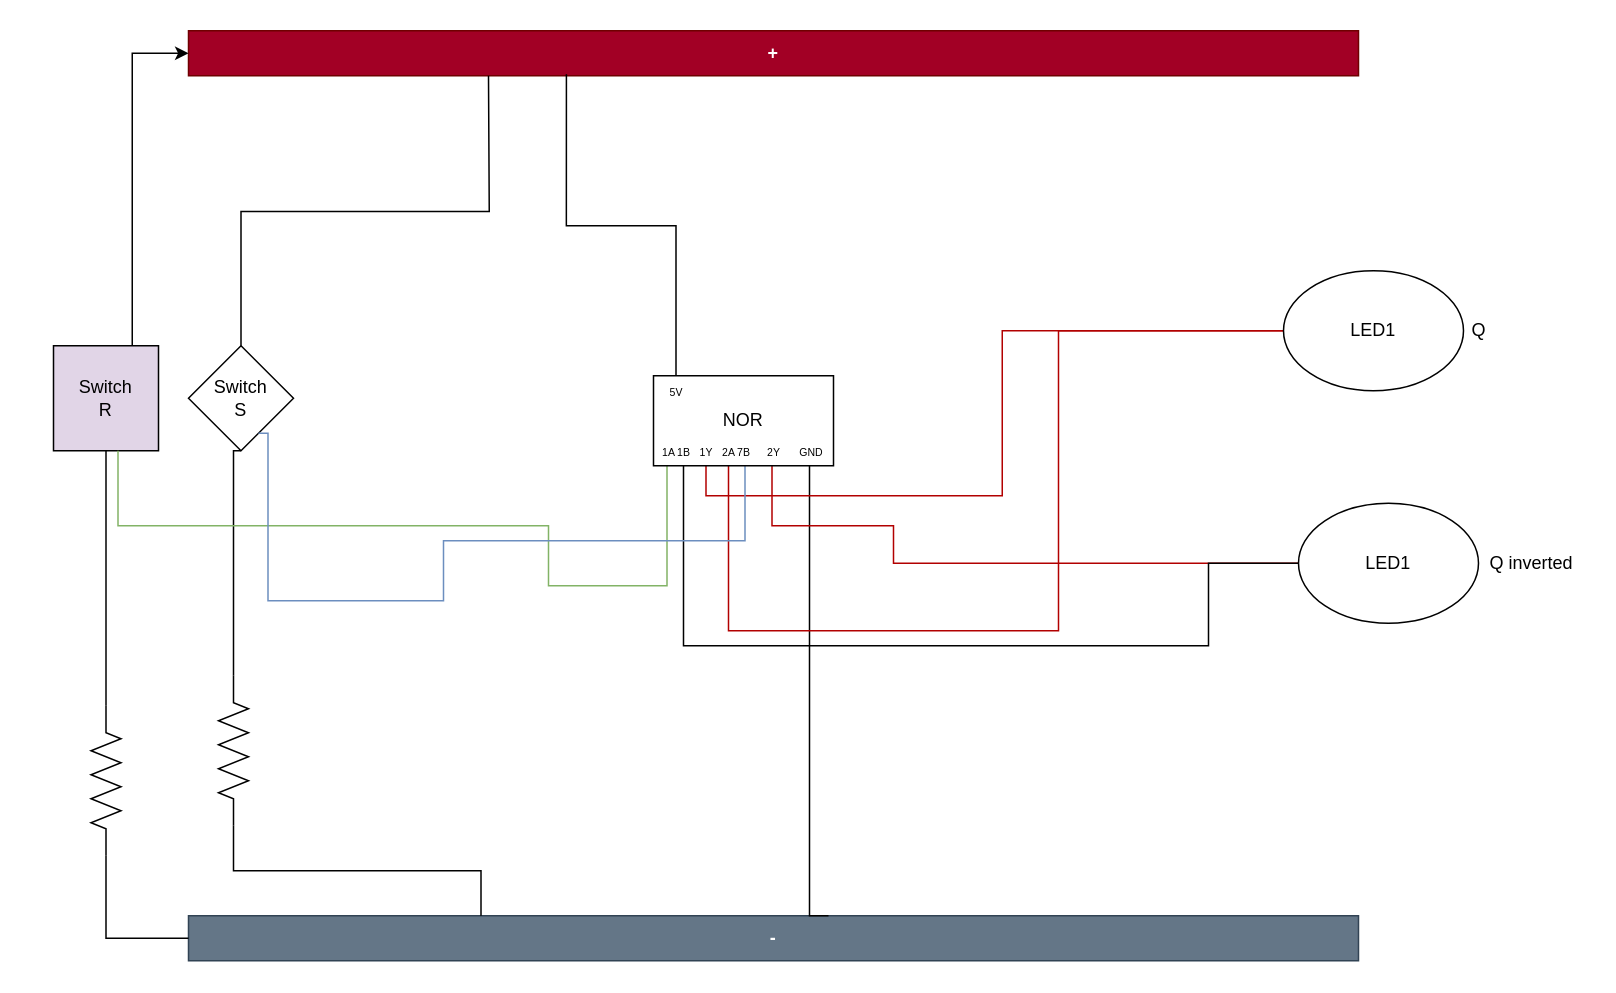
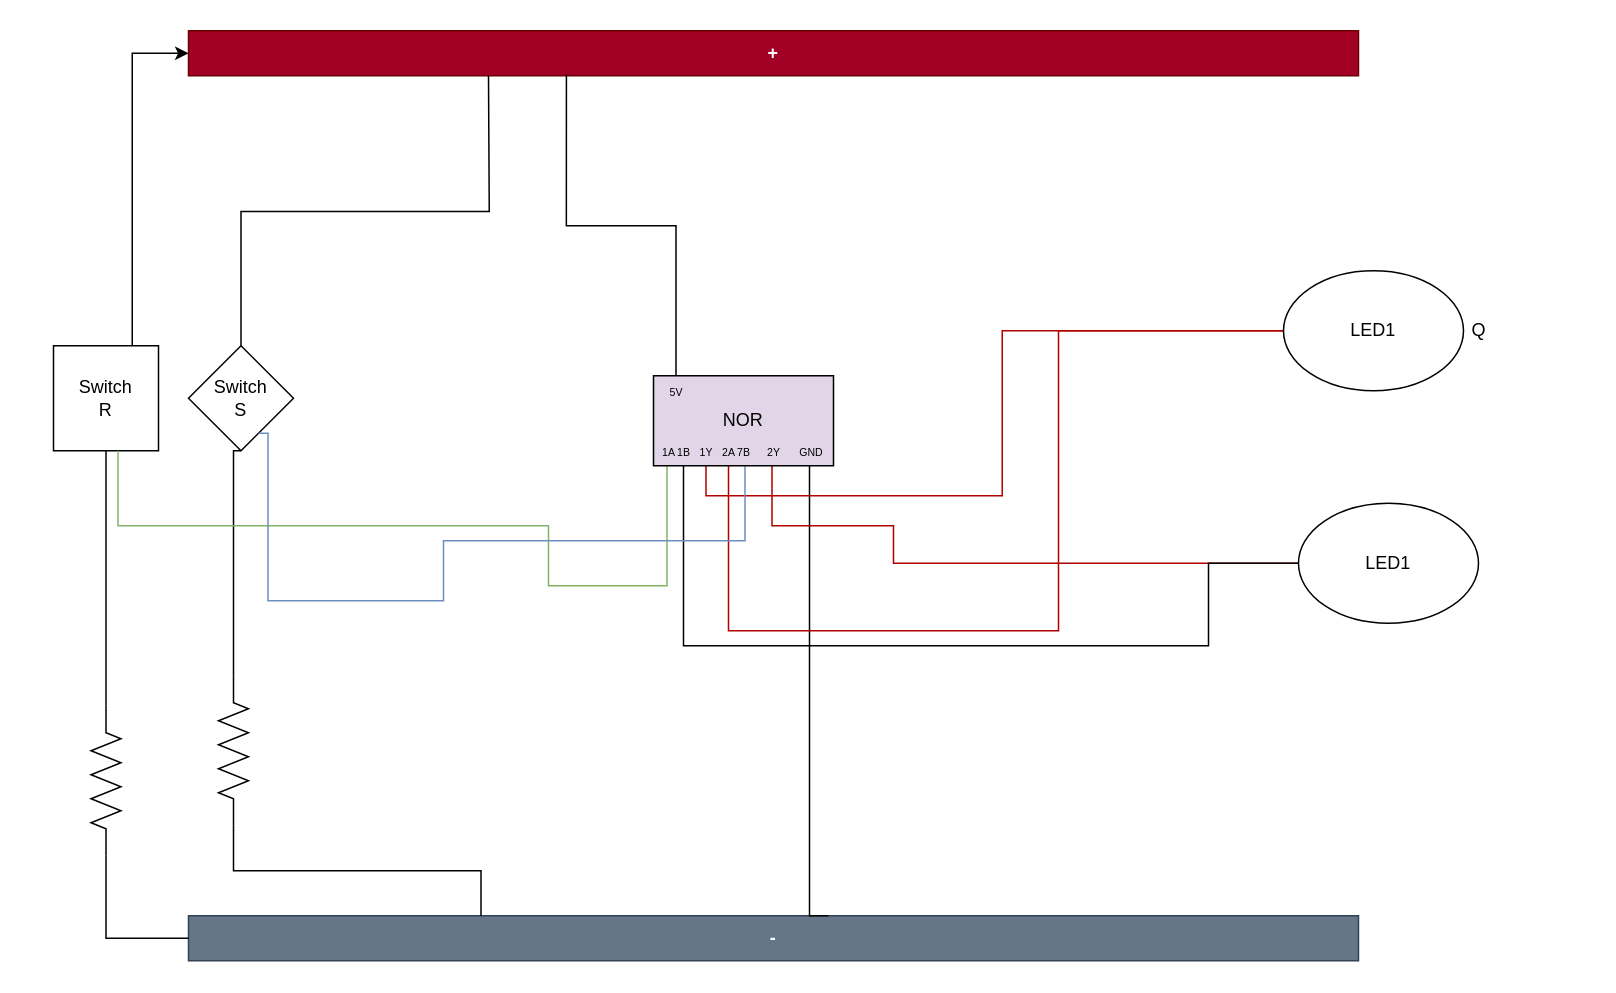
node "Switch R": fillcolor #e1d5e7 -> #ffffff
node "NOR": fillcolor #ffffff -> #e1d5e7
node "Q inverted": removed
